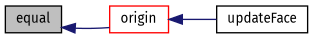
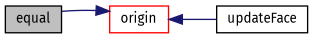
edge "origin" -> "equal": reversed
